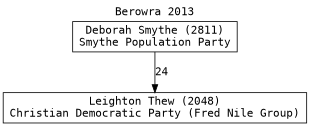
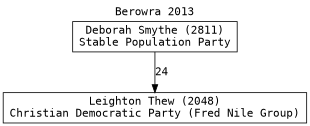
node "Deborah Smythe (2811) Smythe Population Party": label "Deborah Smythe (2811) Smythe Population Party" -> "Deborah Smythe (2811) Stable Population Party"
